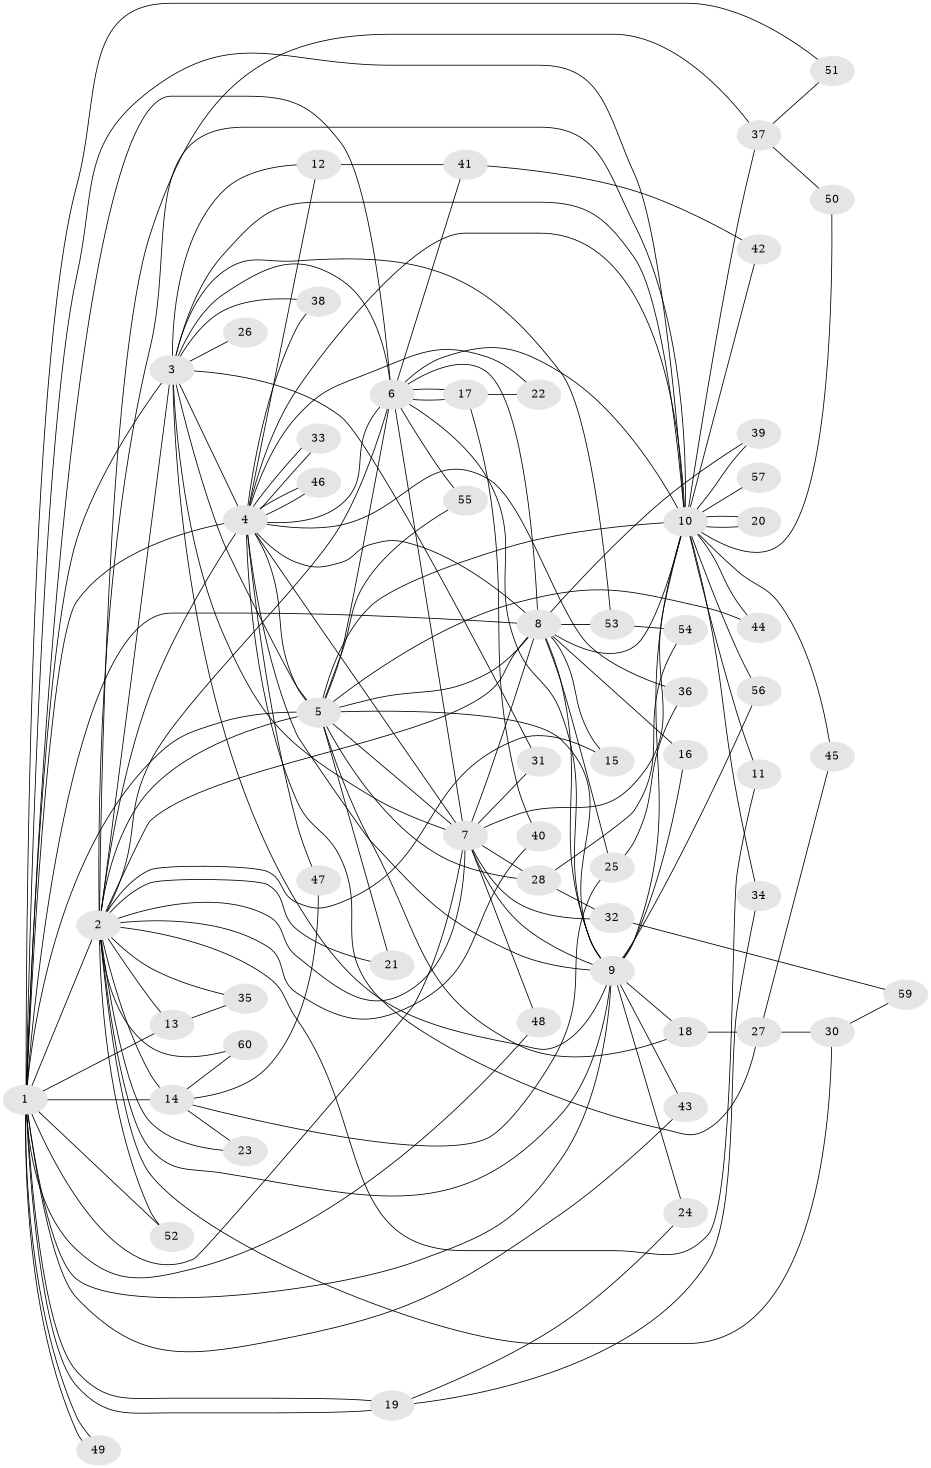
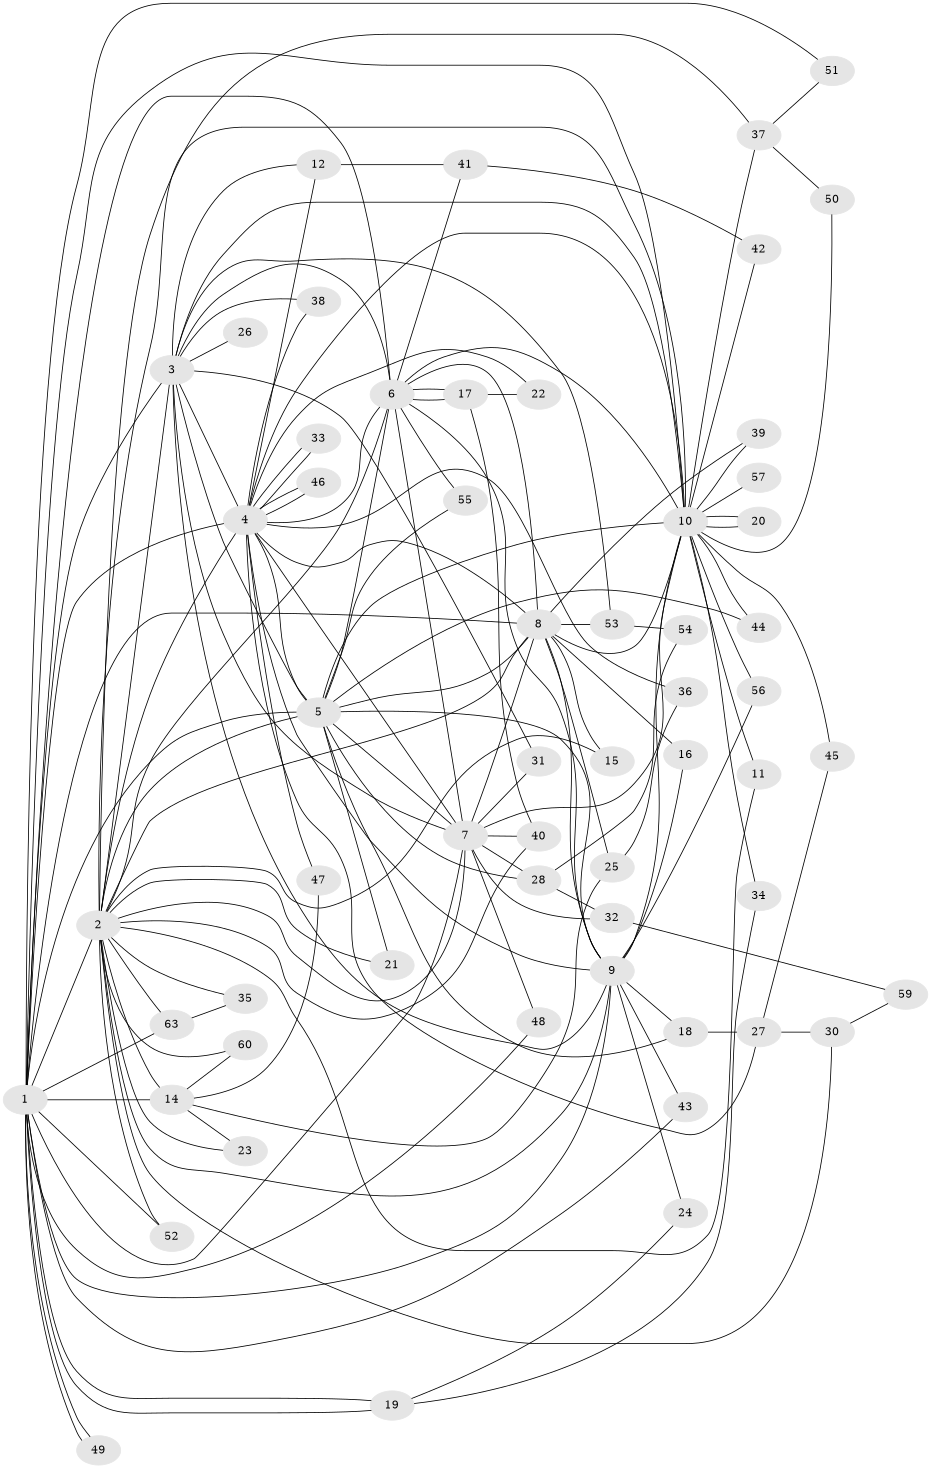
edge "7" -- "9": now "7" -- "40"
node "13": label "13" -> "63"
